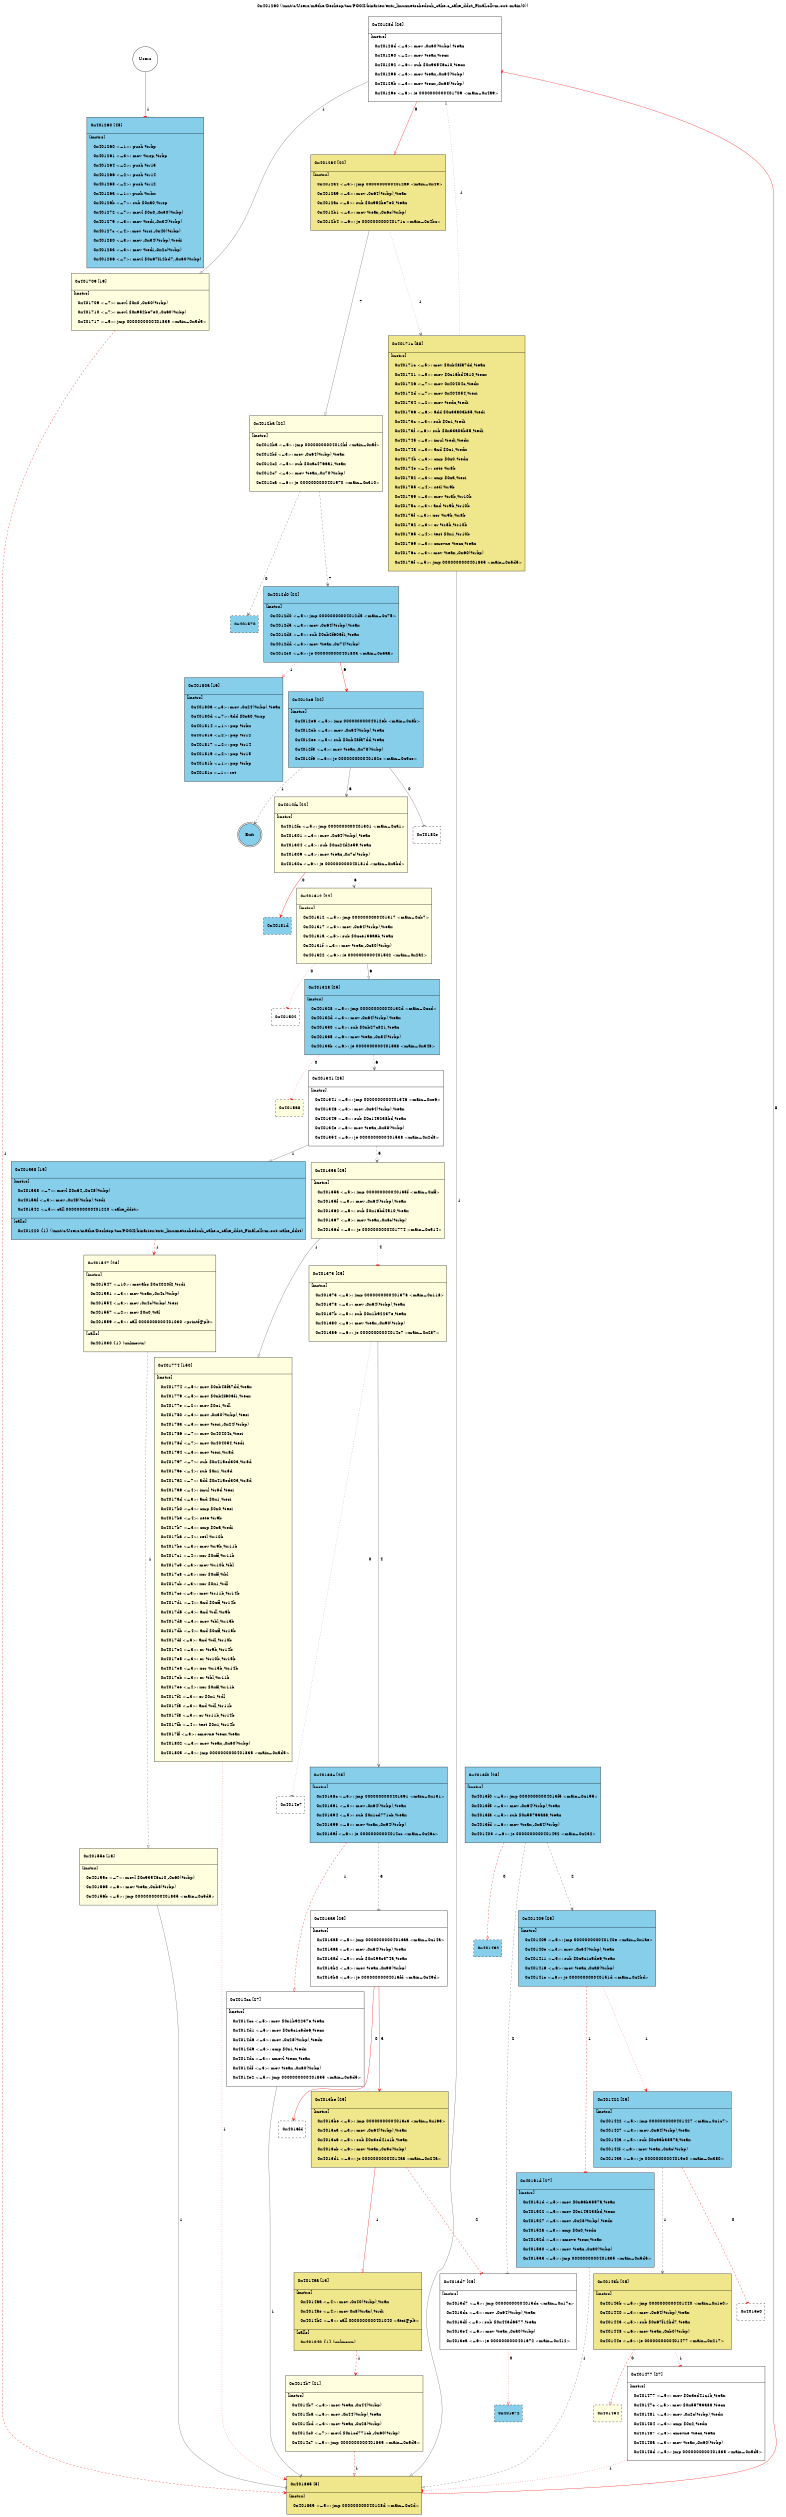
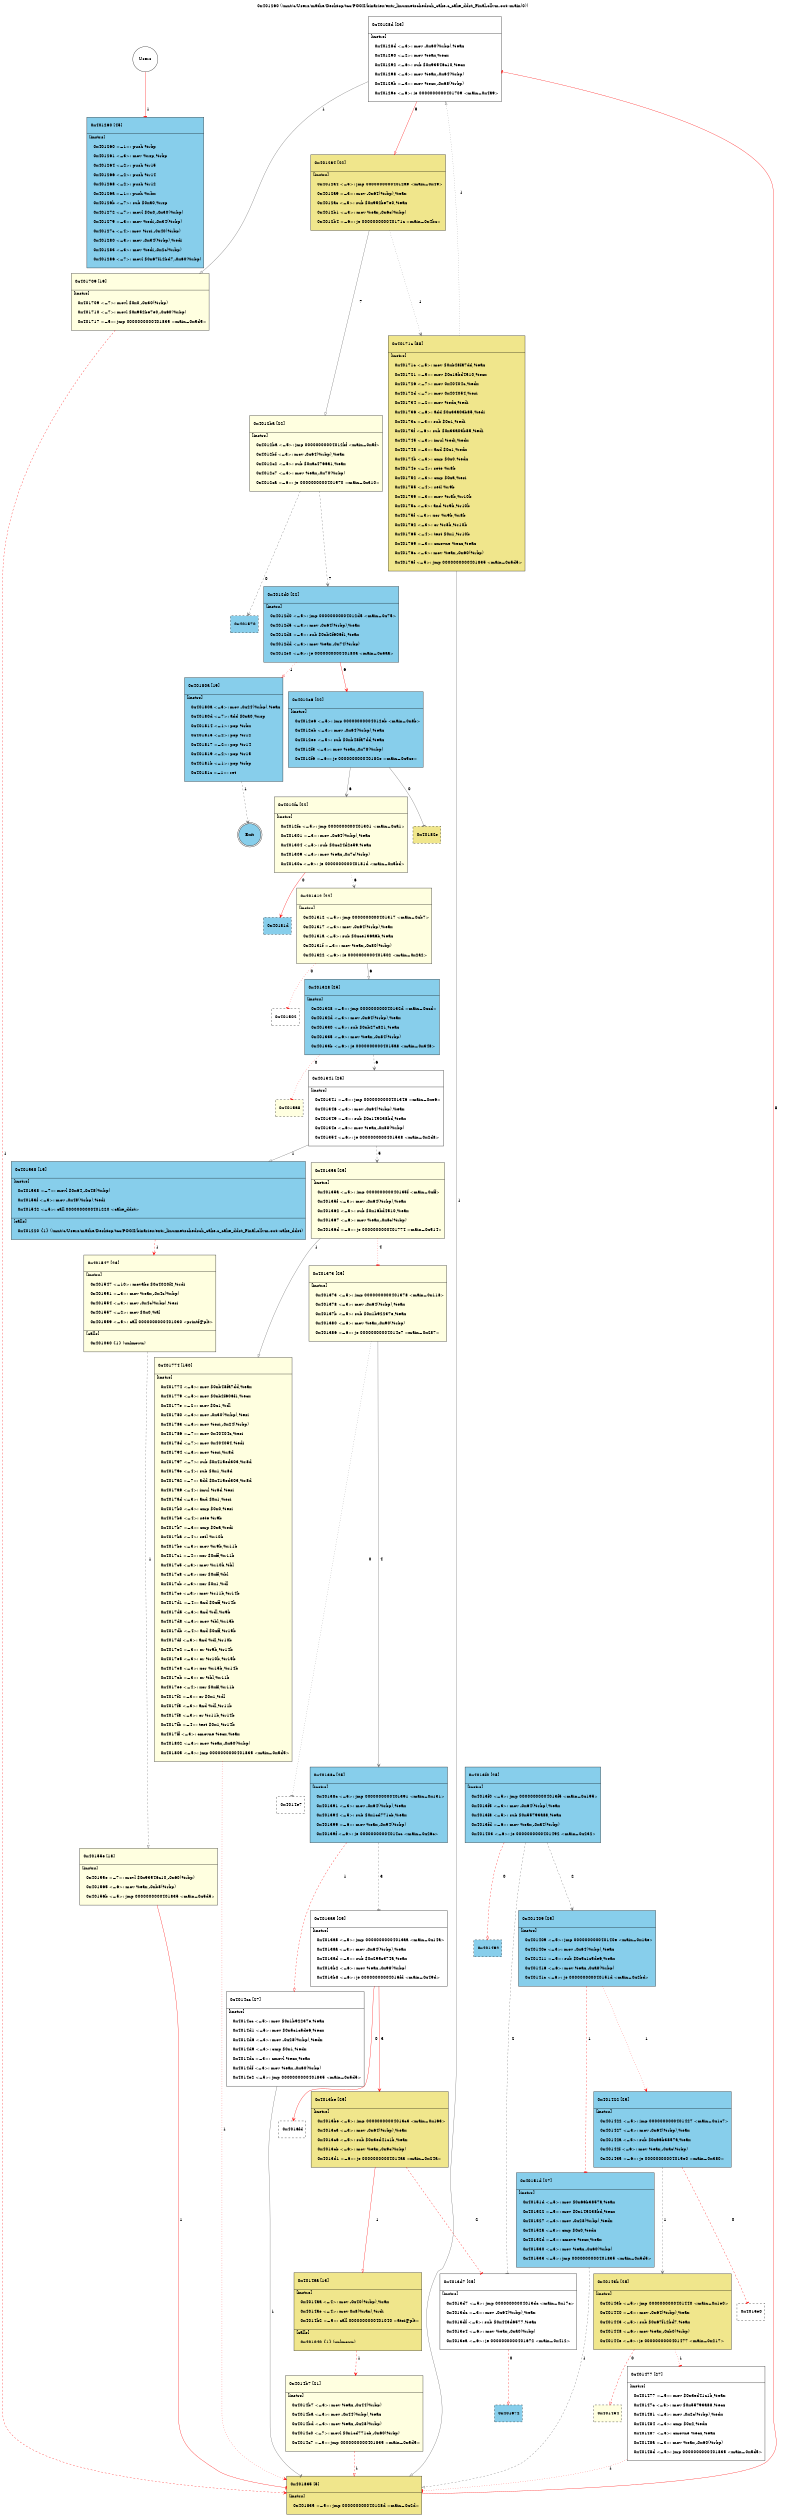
edge "0x4012e6 [22]" -> "Exit": now "0x40180a [19]" -> "Exit"
node "0x40182e": fillcolor white -> khaki
edge "0x40155e [18]" -> "0x401835 [5]": color gray40 -> red
edge "0x4013d7 [25]" -> "0x401672": style dotted -> dashed
